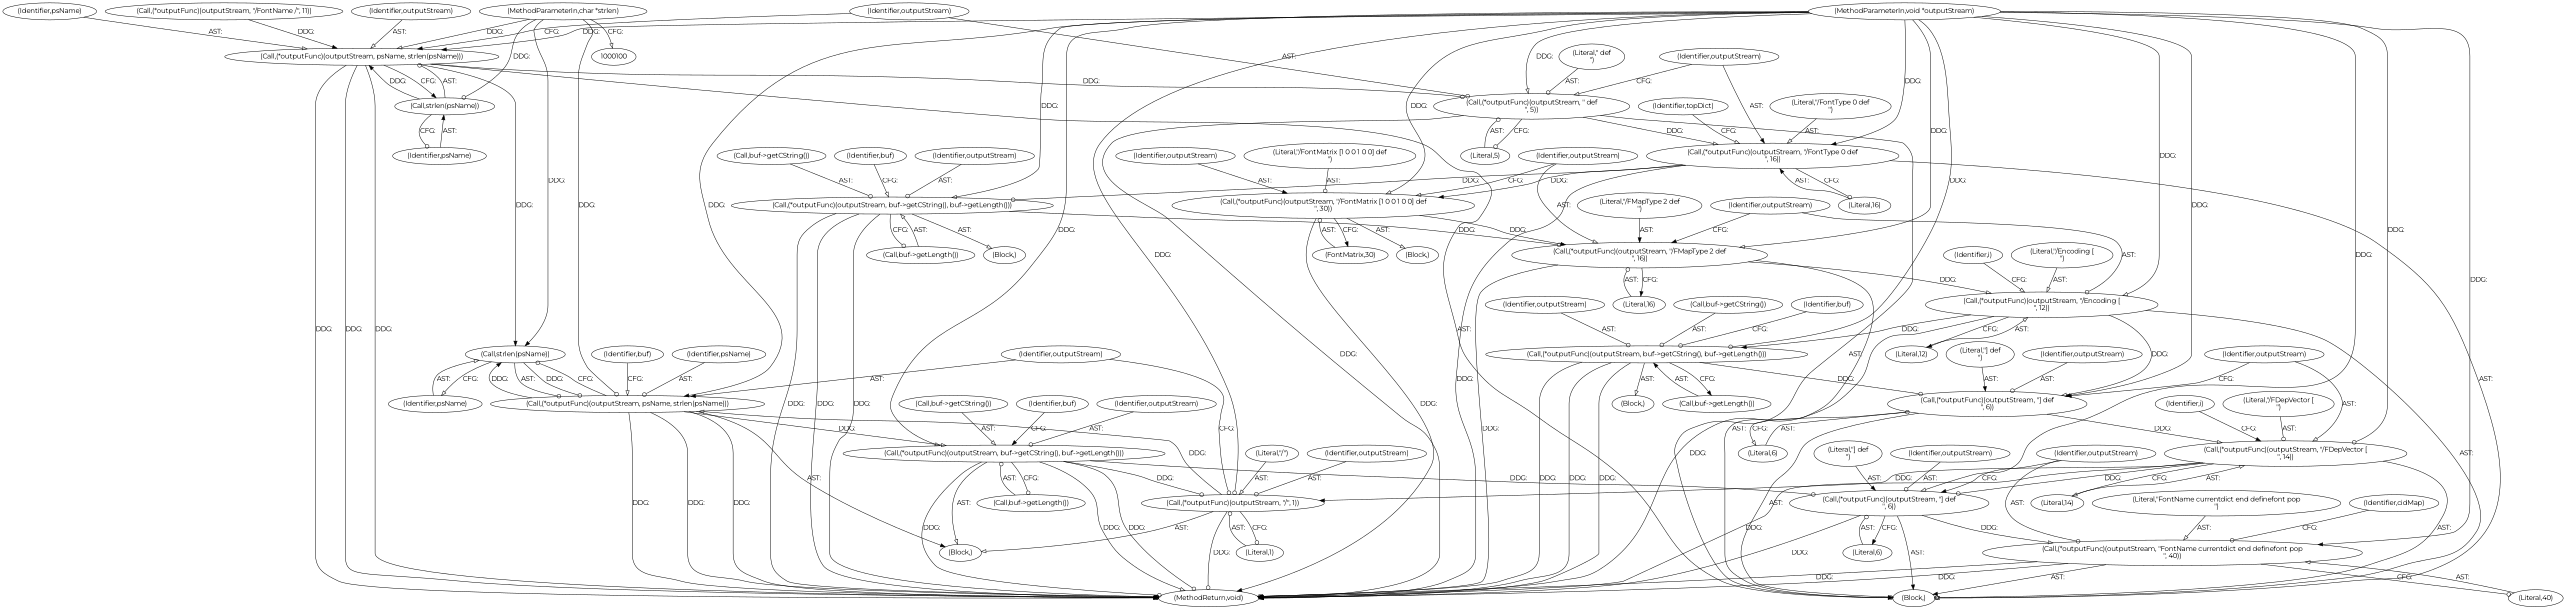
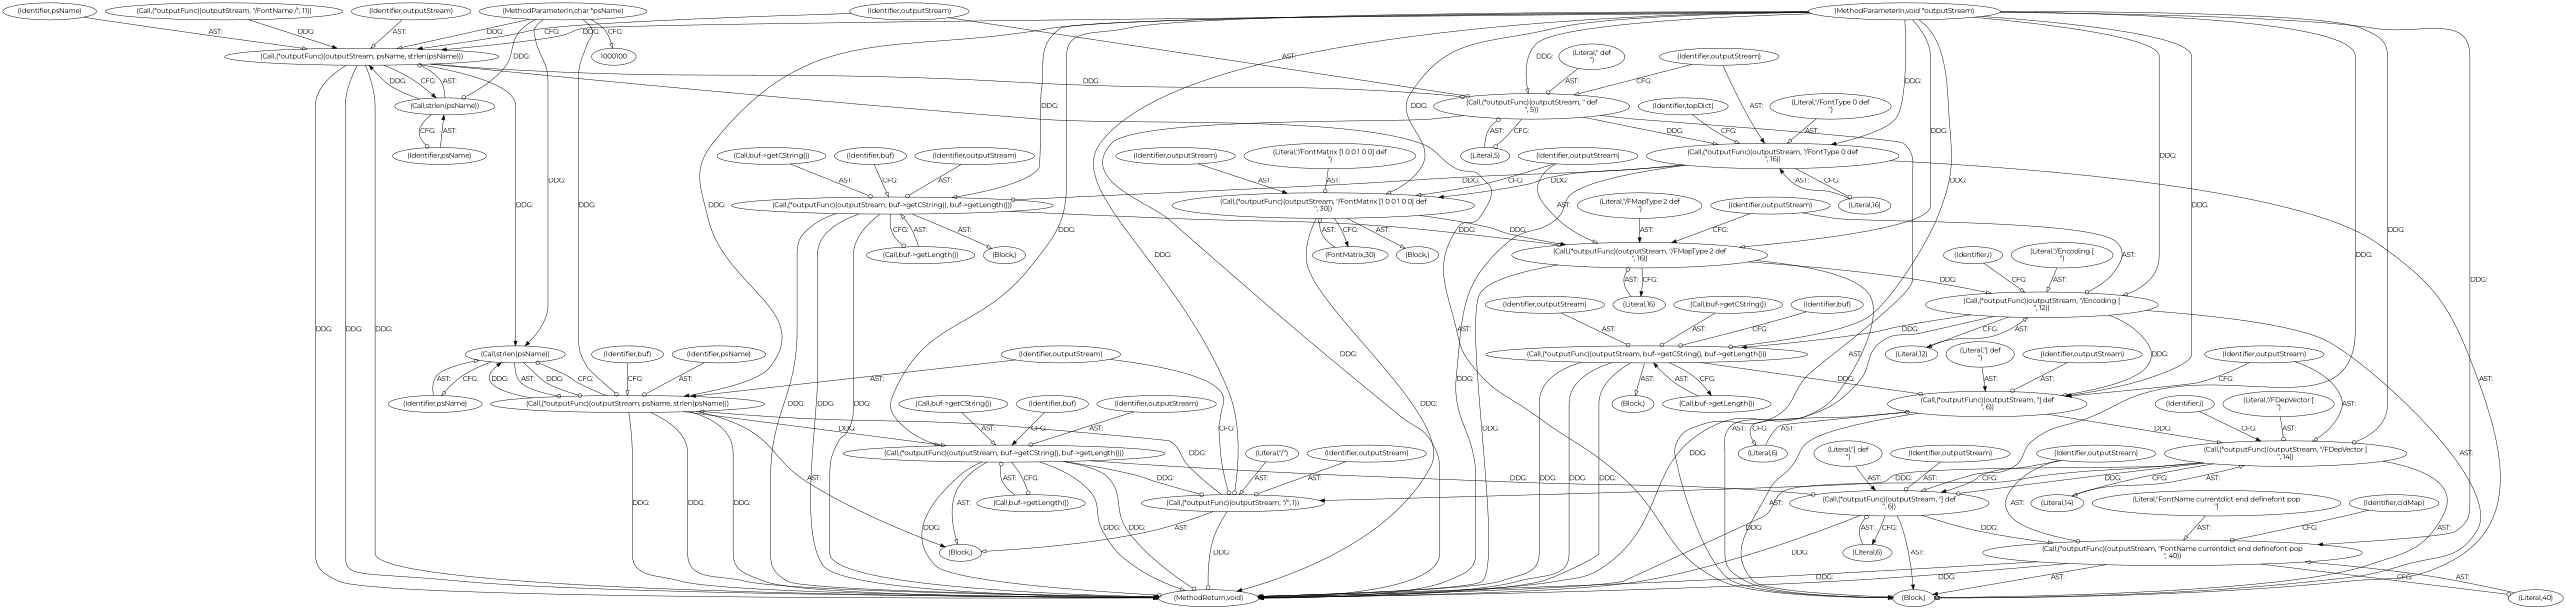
node "(MethodParameterIn,char *strlen)": label "(MethodParameterIn,char *strlen)" -> "(MethodParameterIn,char *psName)"
node "(Literal,1)": removed
